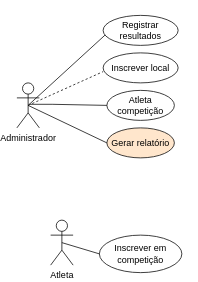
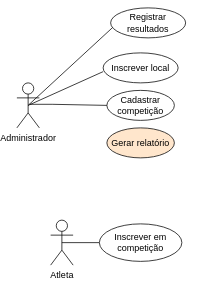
node "Registrar resultados": moved (141, 30) -> (148, 23)
edge "Inscrever local" -- "Administrador": style dashed -> solid
node "Atleta competição": label "Atleta competição" -> "Cadastrar competição"
edge "Administrador" -- "Gerar relatório": removed
node "Inscrever em competição": moved (141, 254) -> (141, 243)
